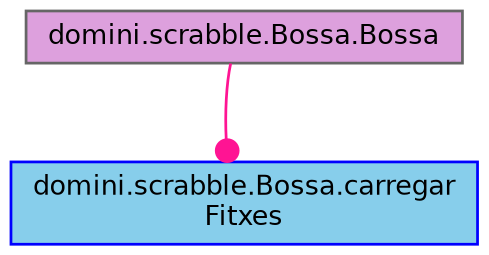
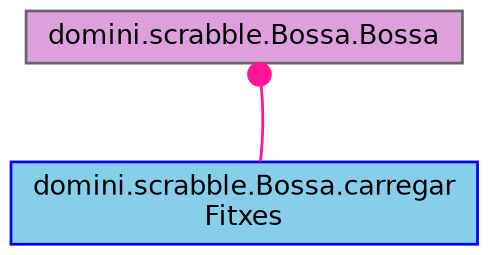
edge "domini.scrabble.Bossa.Bossa" -> "domini.scrabble.Bossa.carregar Fitxes": reversed
